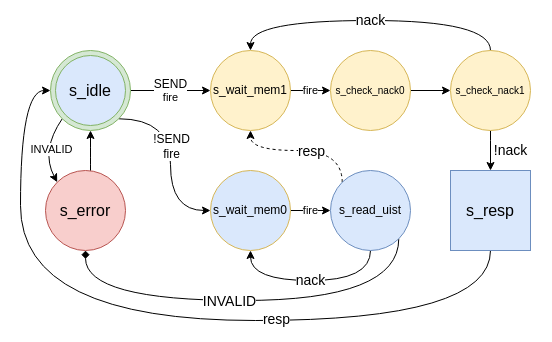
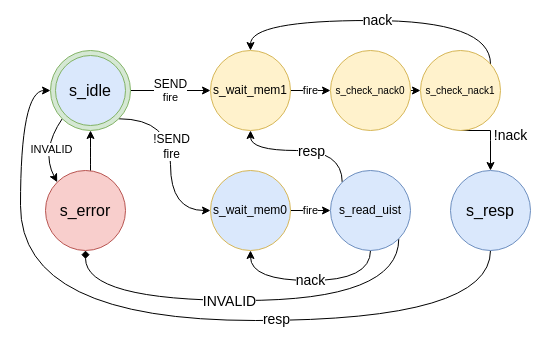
node "s_check_nack1": moved (491, 91) -> (461, 91)
edge "s_read_uist" -> "s_wait_mem1": style dashed -> solid
node "s_resp": shape rectangle -> ellipse
